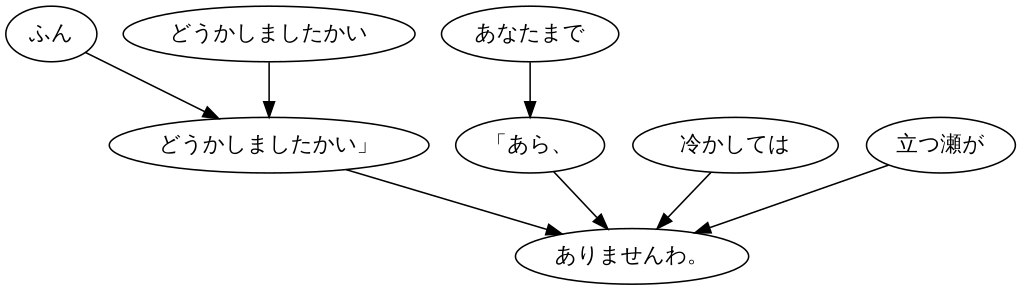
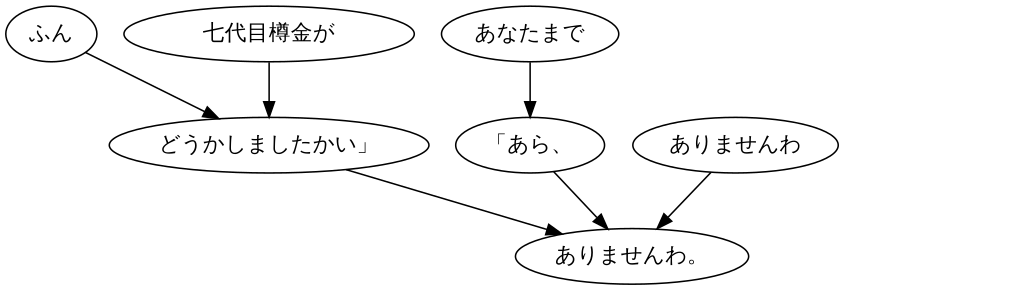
node "どうかしましたかい": label "どうかしましたかい" -> "七代目樽金が"
node "冷かしては": label "冷かしては" -> "ありませんわ"
node "立つ瀬が": removed
